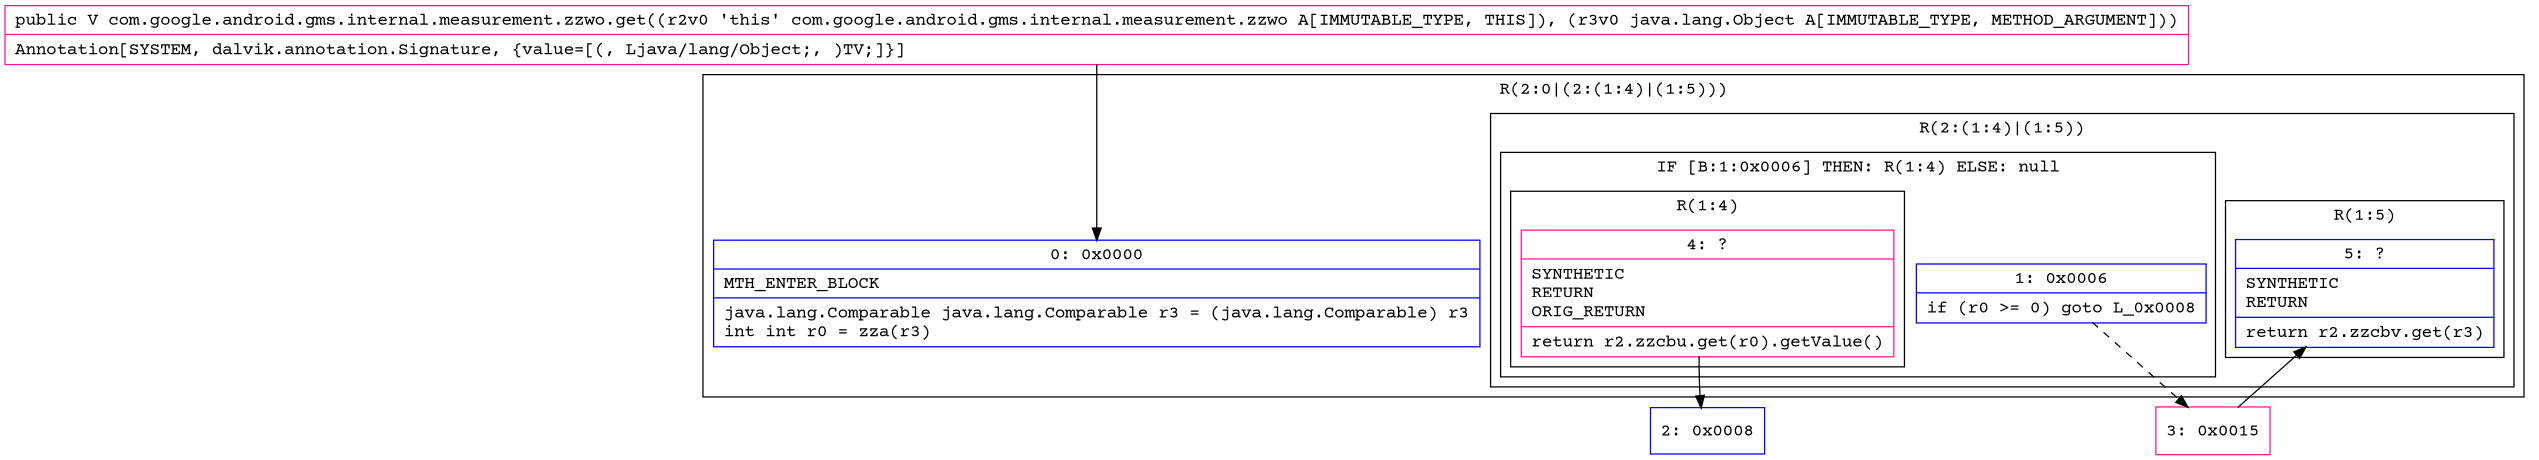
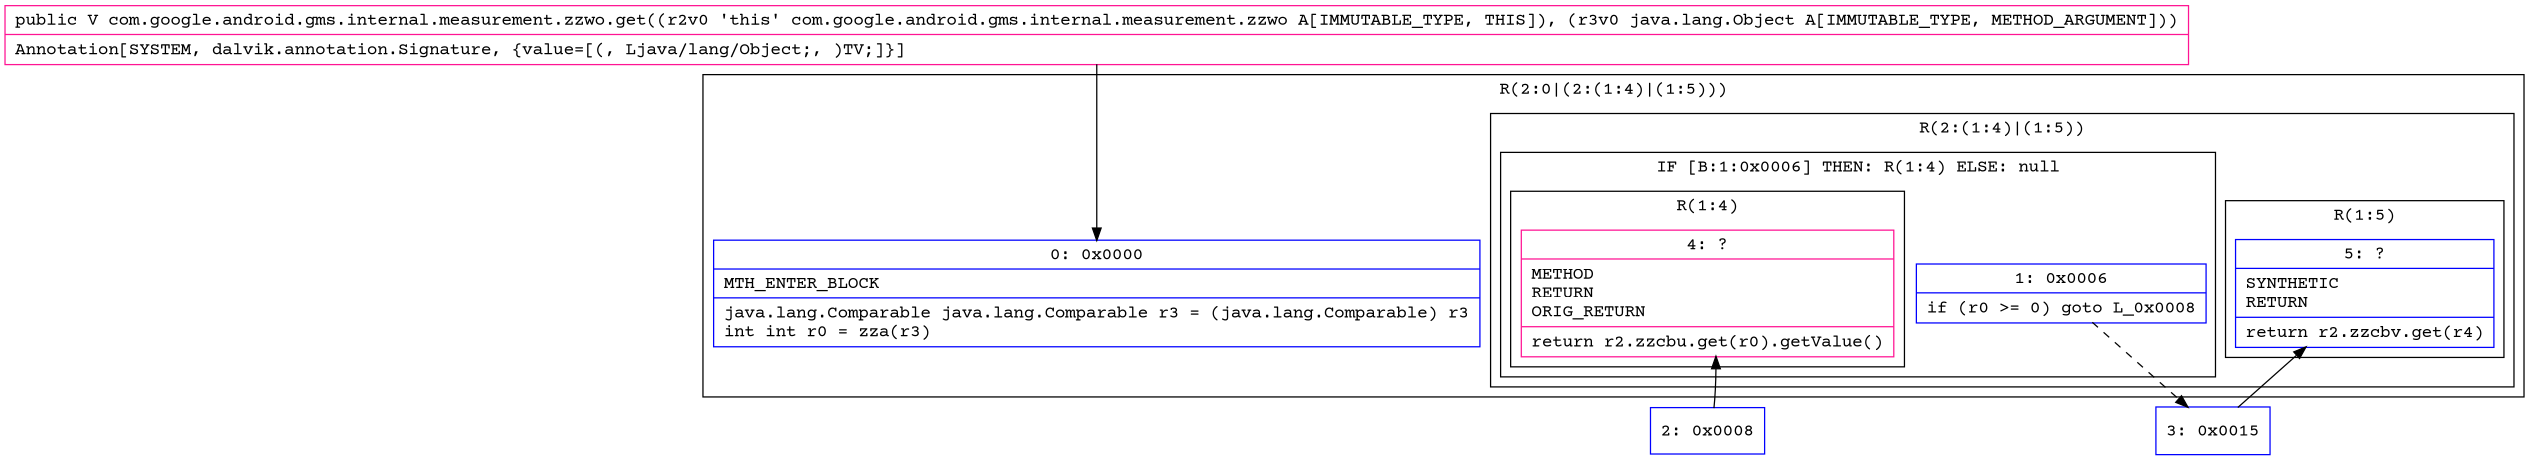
node "4: ?": text "SYNTHETIC" -> "METHOD"
node "5: ?": text "return r2.zzcbv.get(r3)" -> "return r2.zzcbv.get(r4)"
edge "4: ?" -> "2: 0x0008": reversed
node "3: 0x0015": color deeppink -> blue
